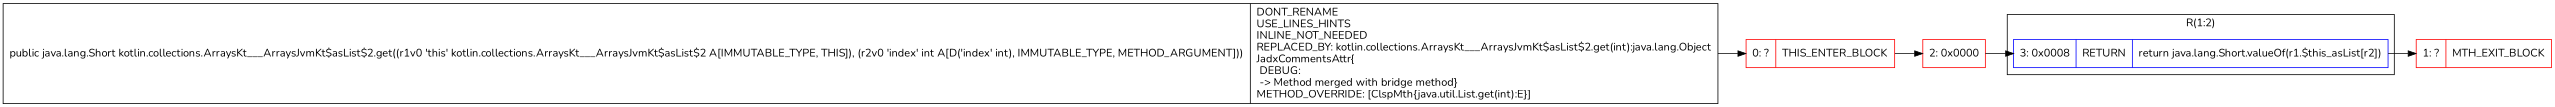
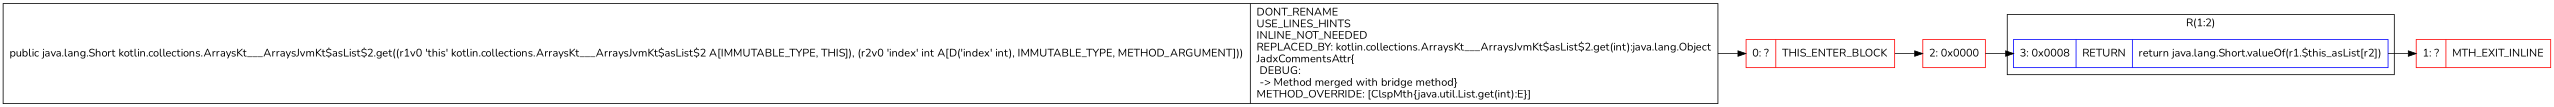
node "1: ?": text "MTH_EXIT_BLOCK" -> "MTH_EXIT_INLINE"
